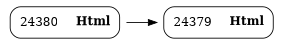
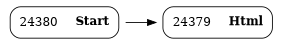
node "24380": text "Html" -> "Start"
